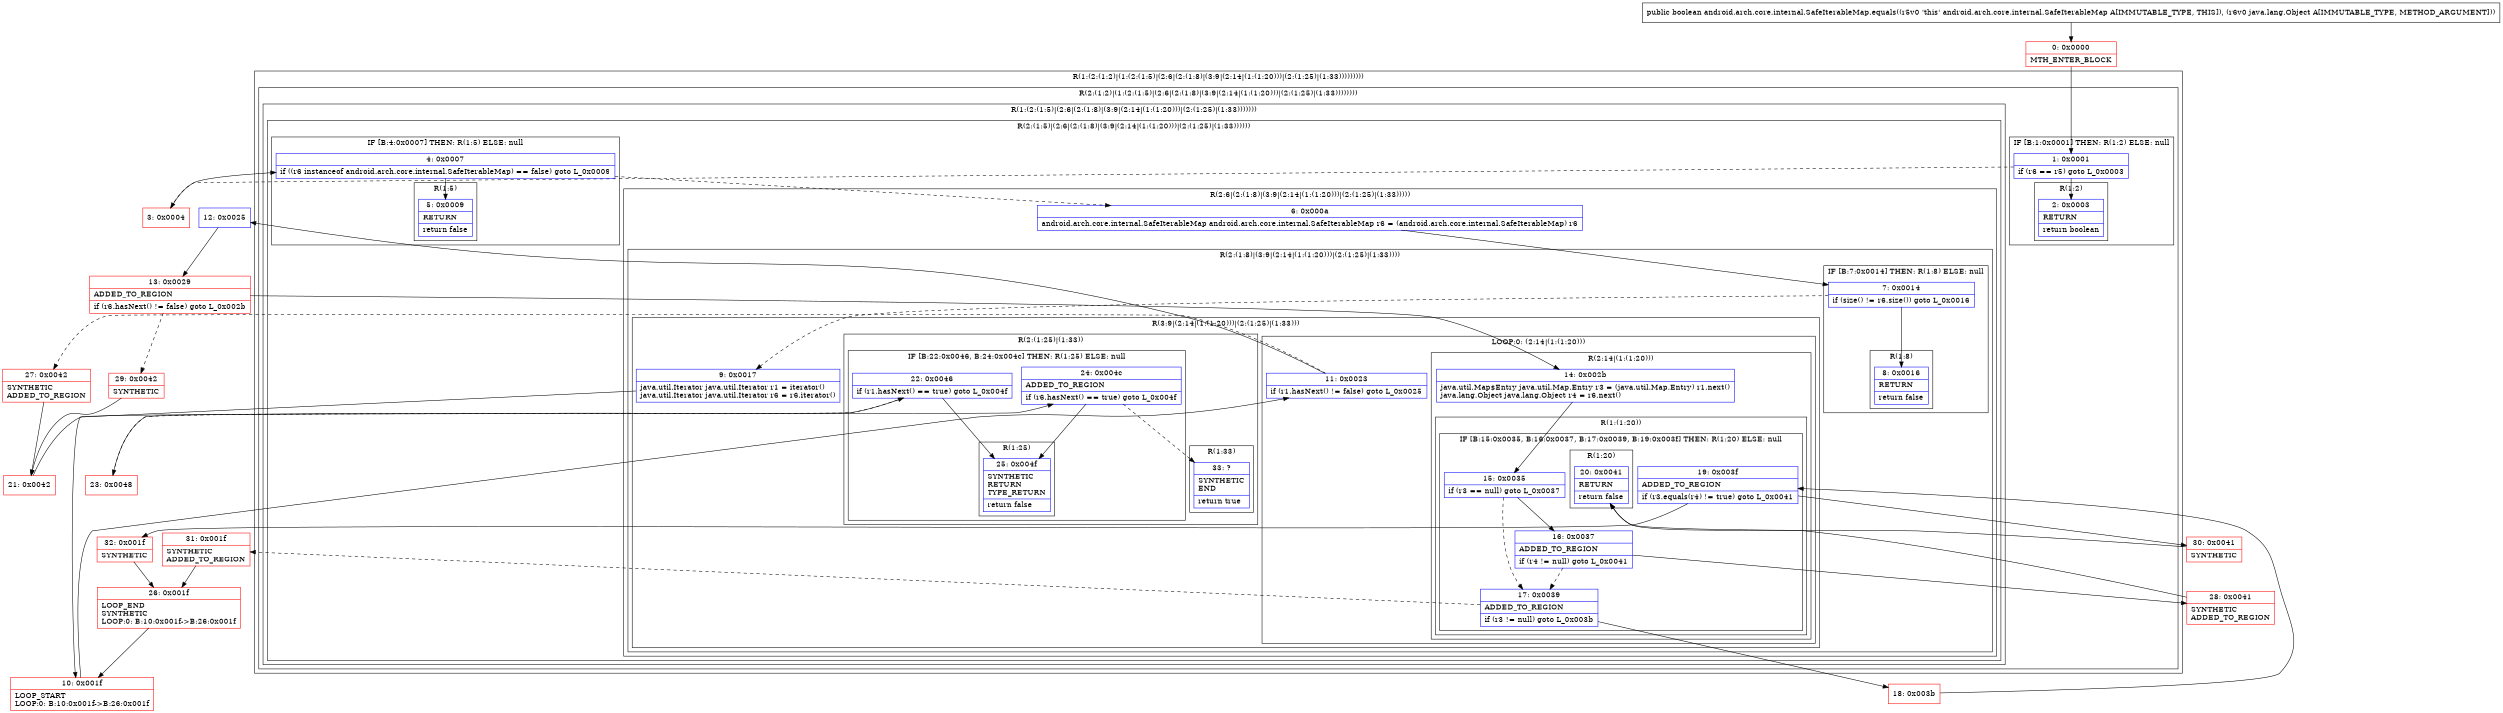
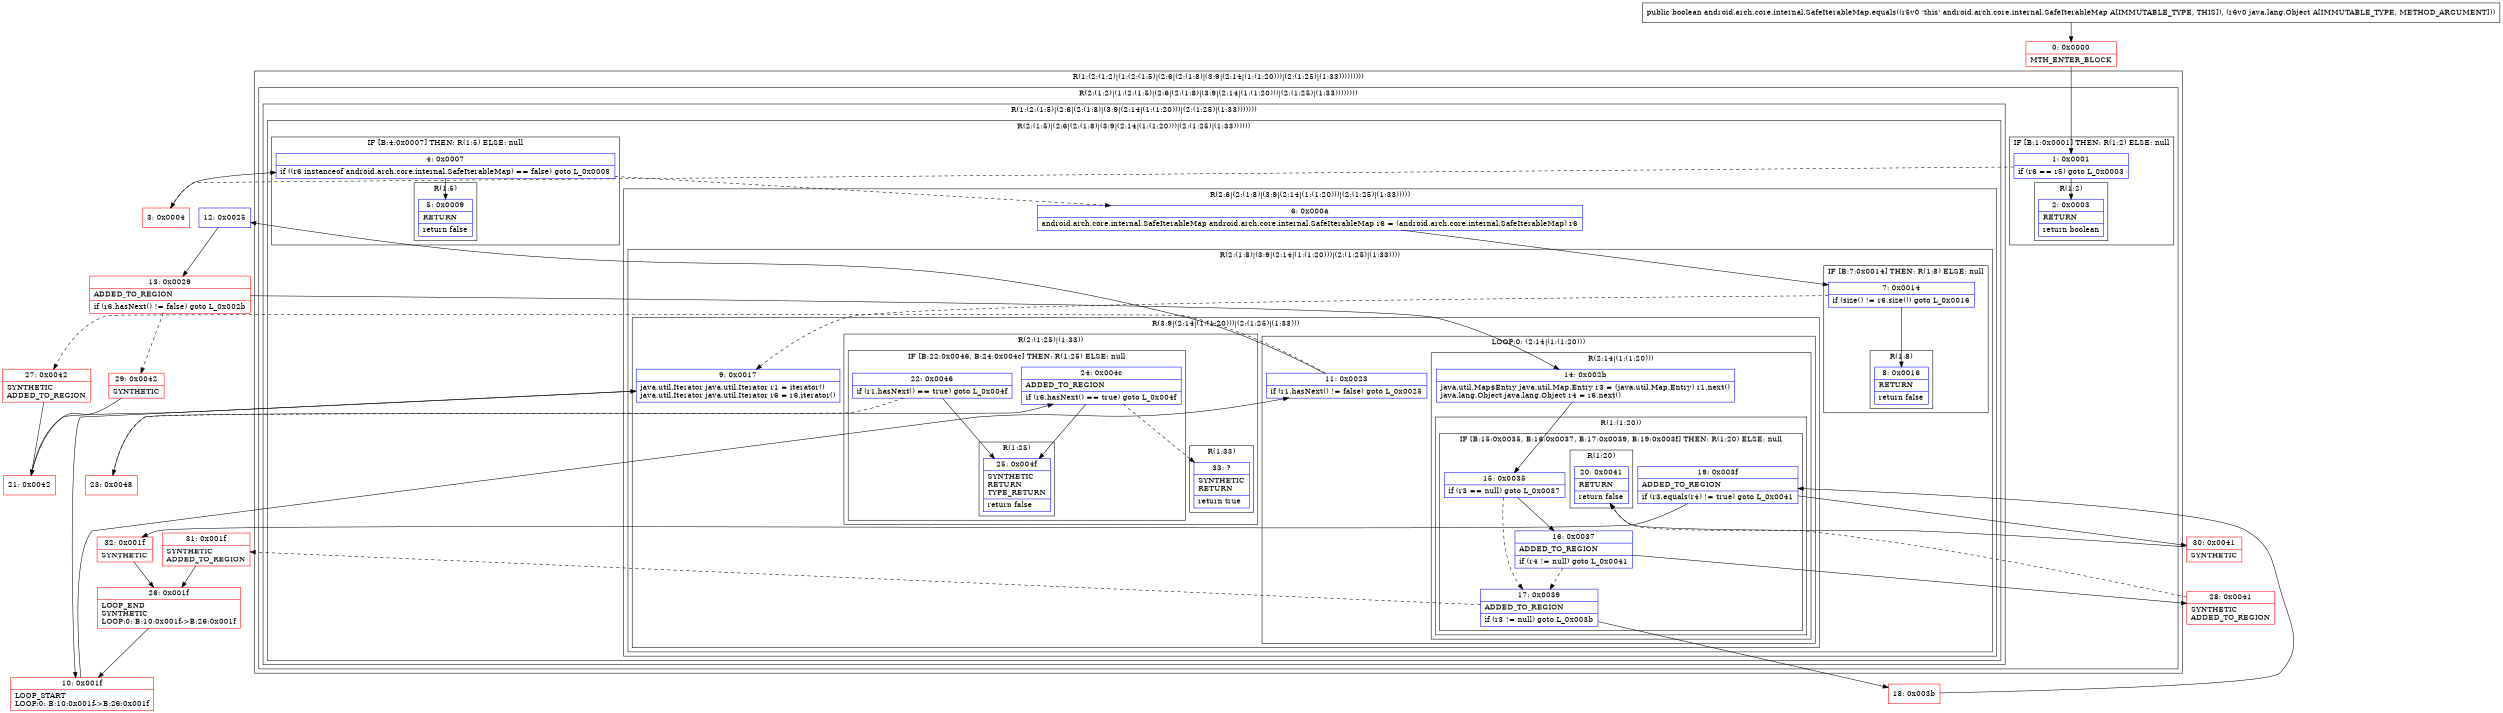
edge "21: 0x0042" -> "22: 0x0046": now "21: 0x0042" -> "9: 0x0017"
node "33: ?": text "END" -> "RETURN"
edge "28: 0x0041" -> "20: 0x0041": style solid -> dashed
